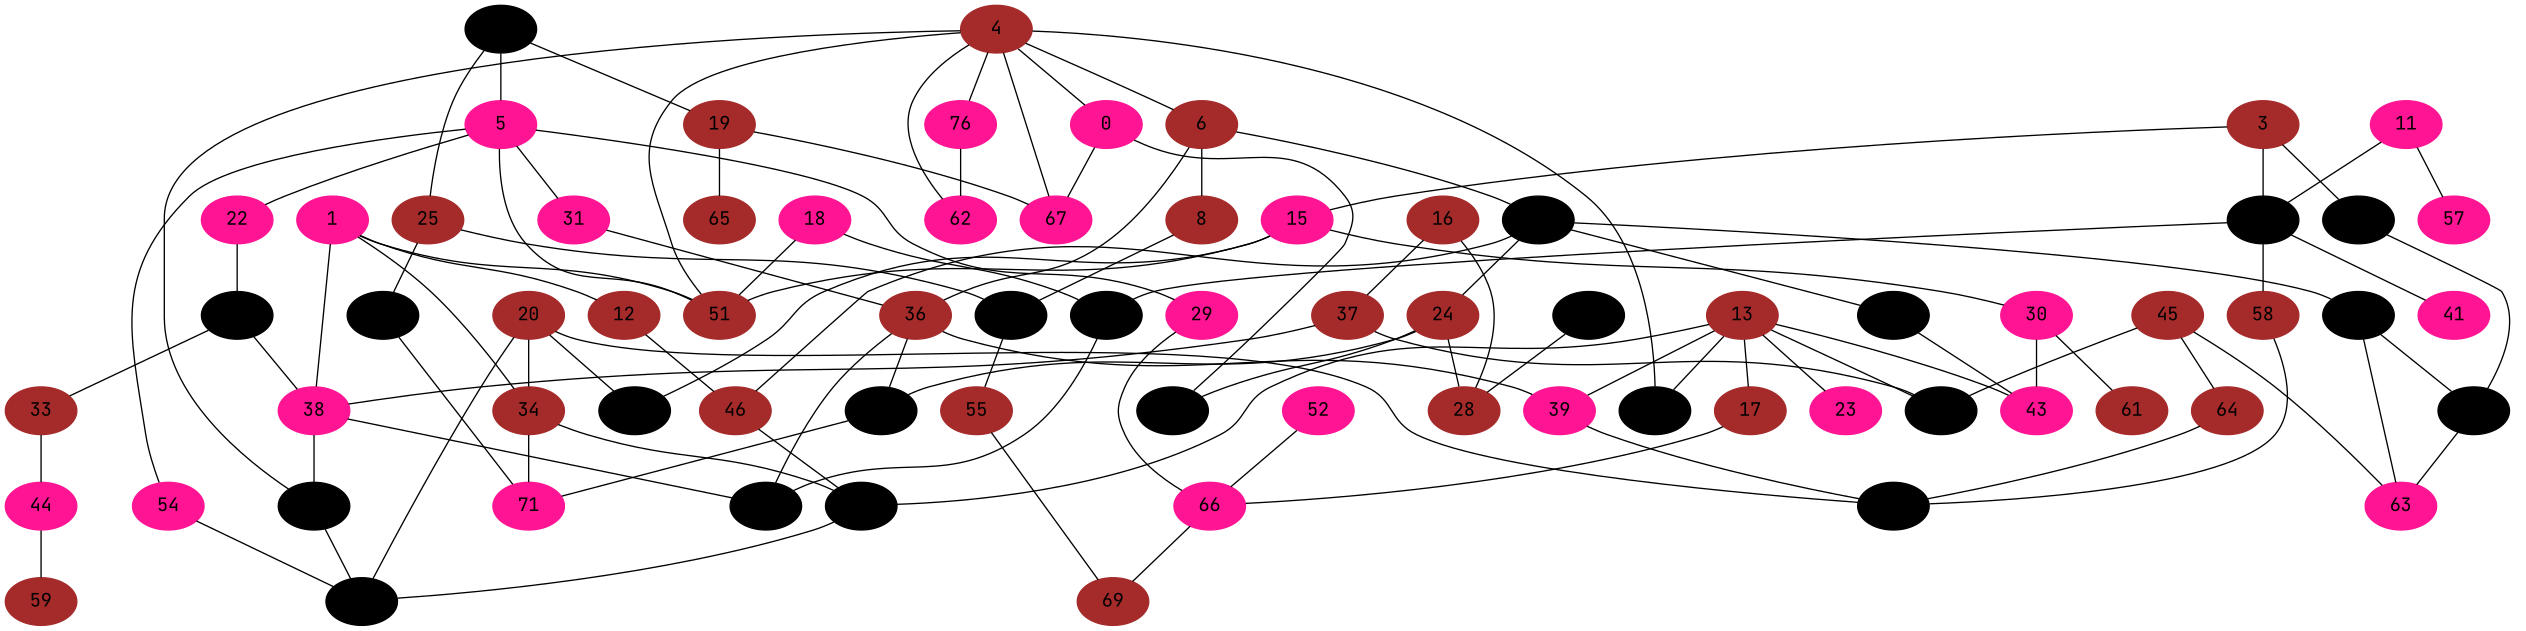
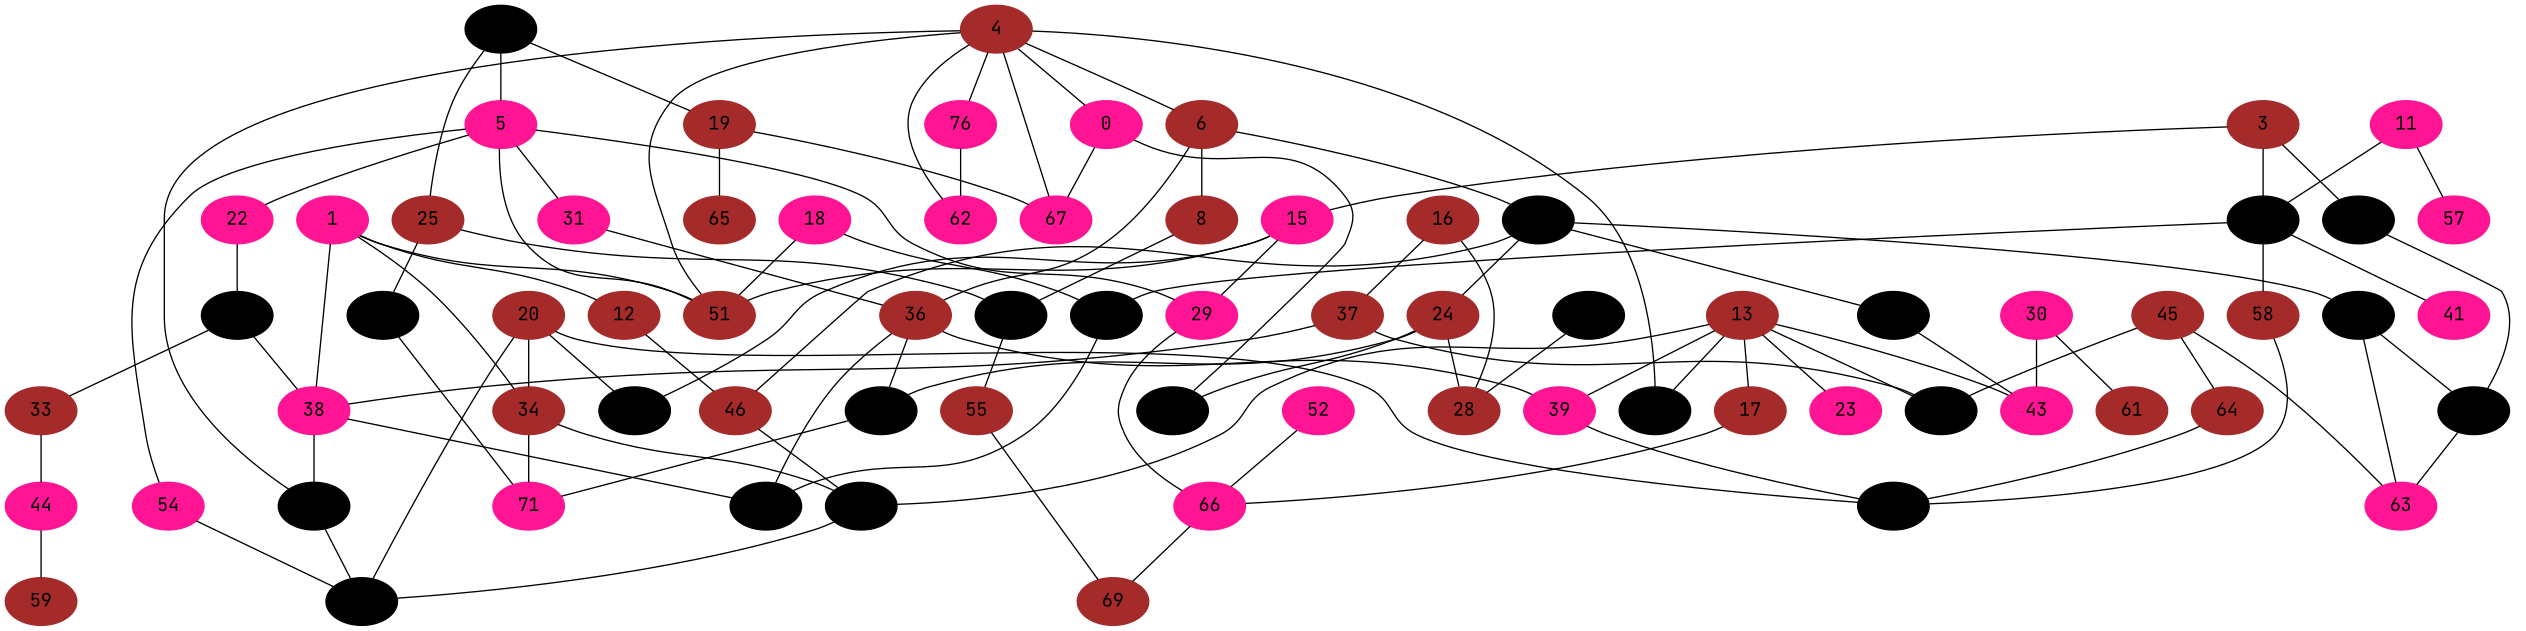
edge "15" -- "30": now "15" -- "29"
